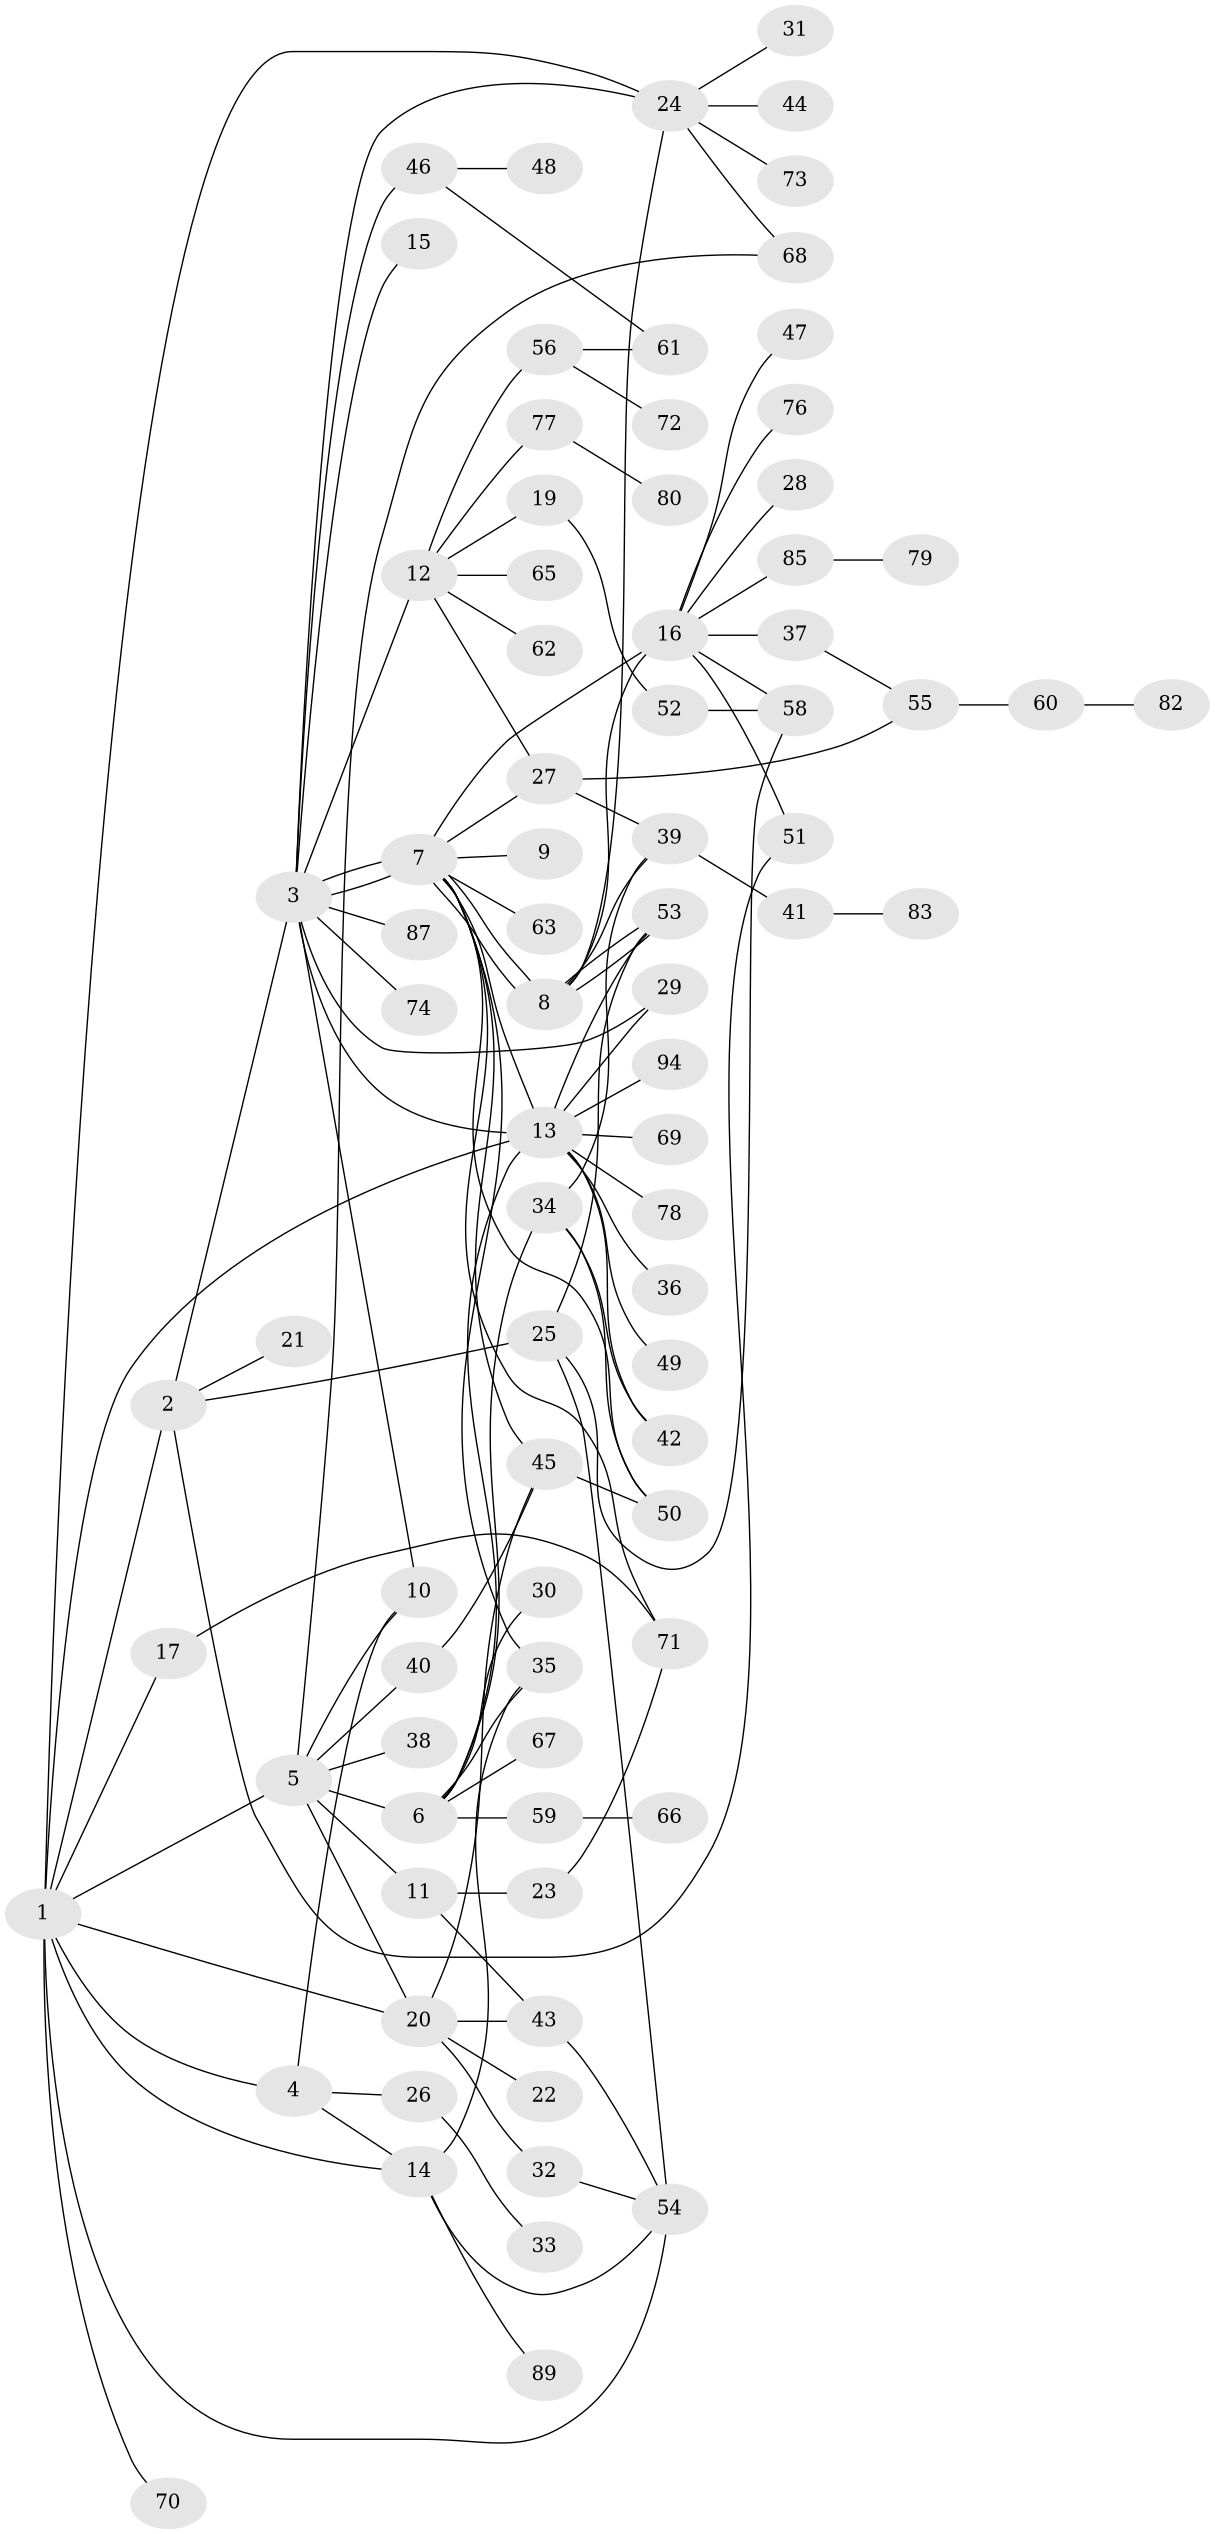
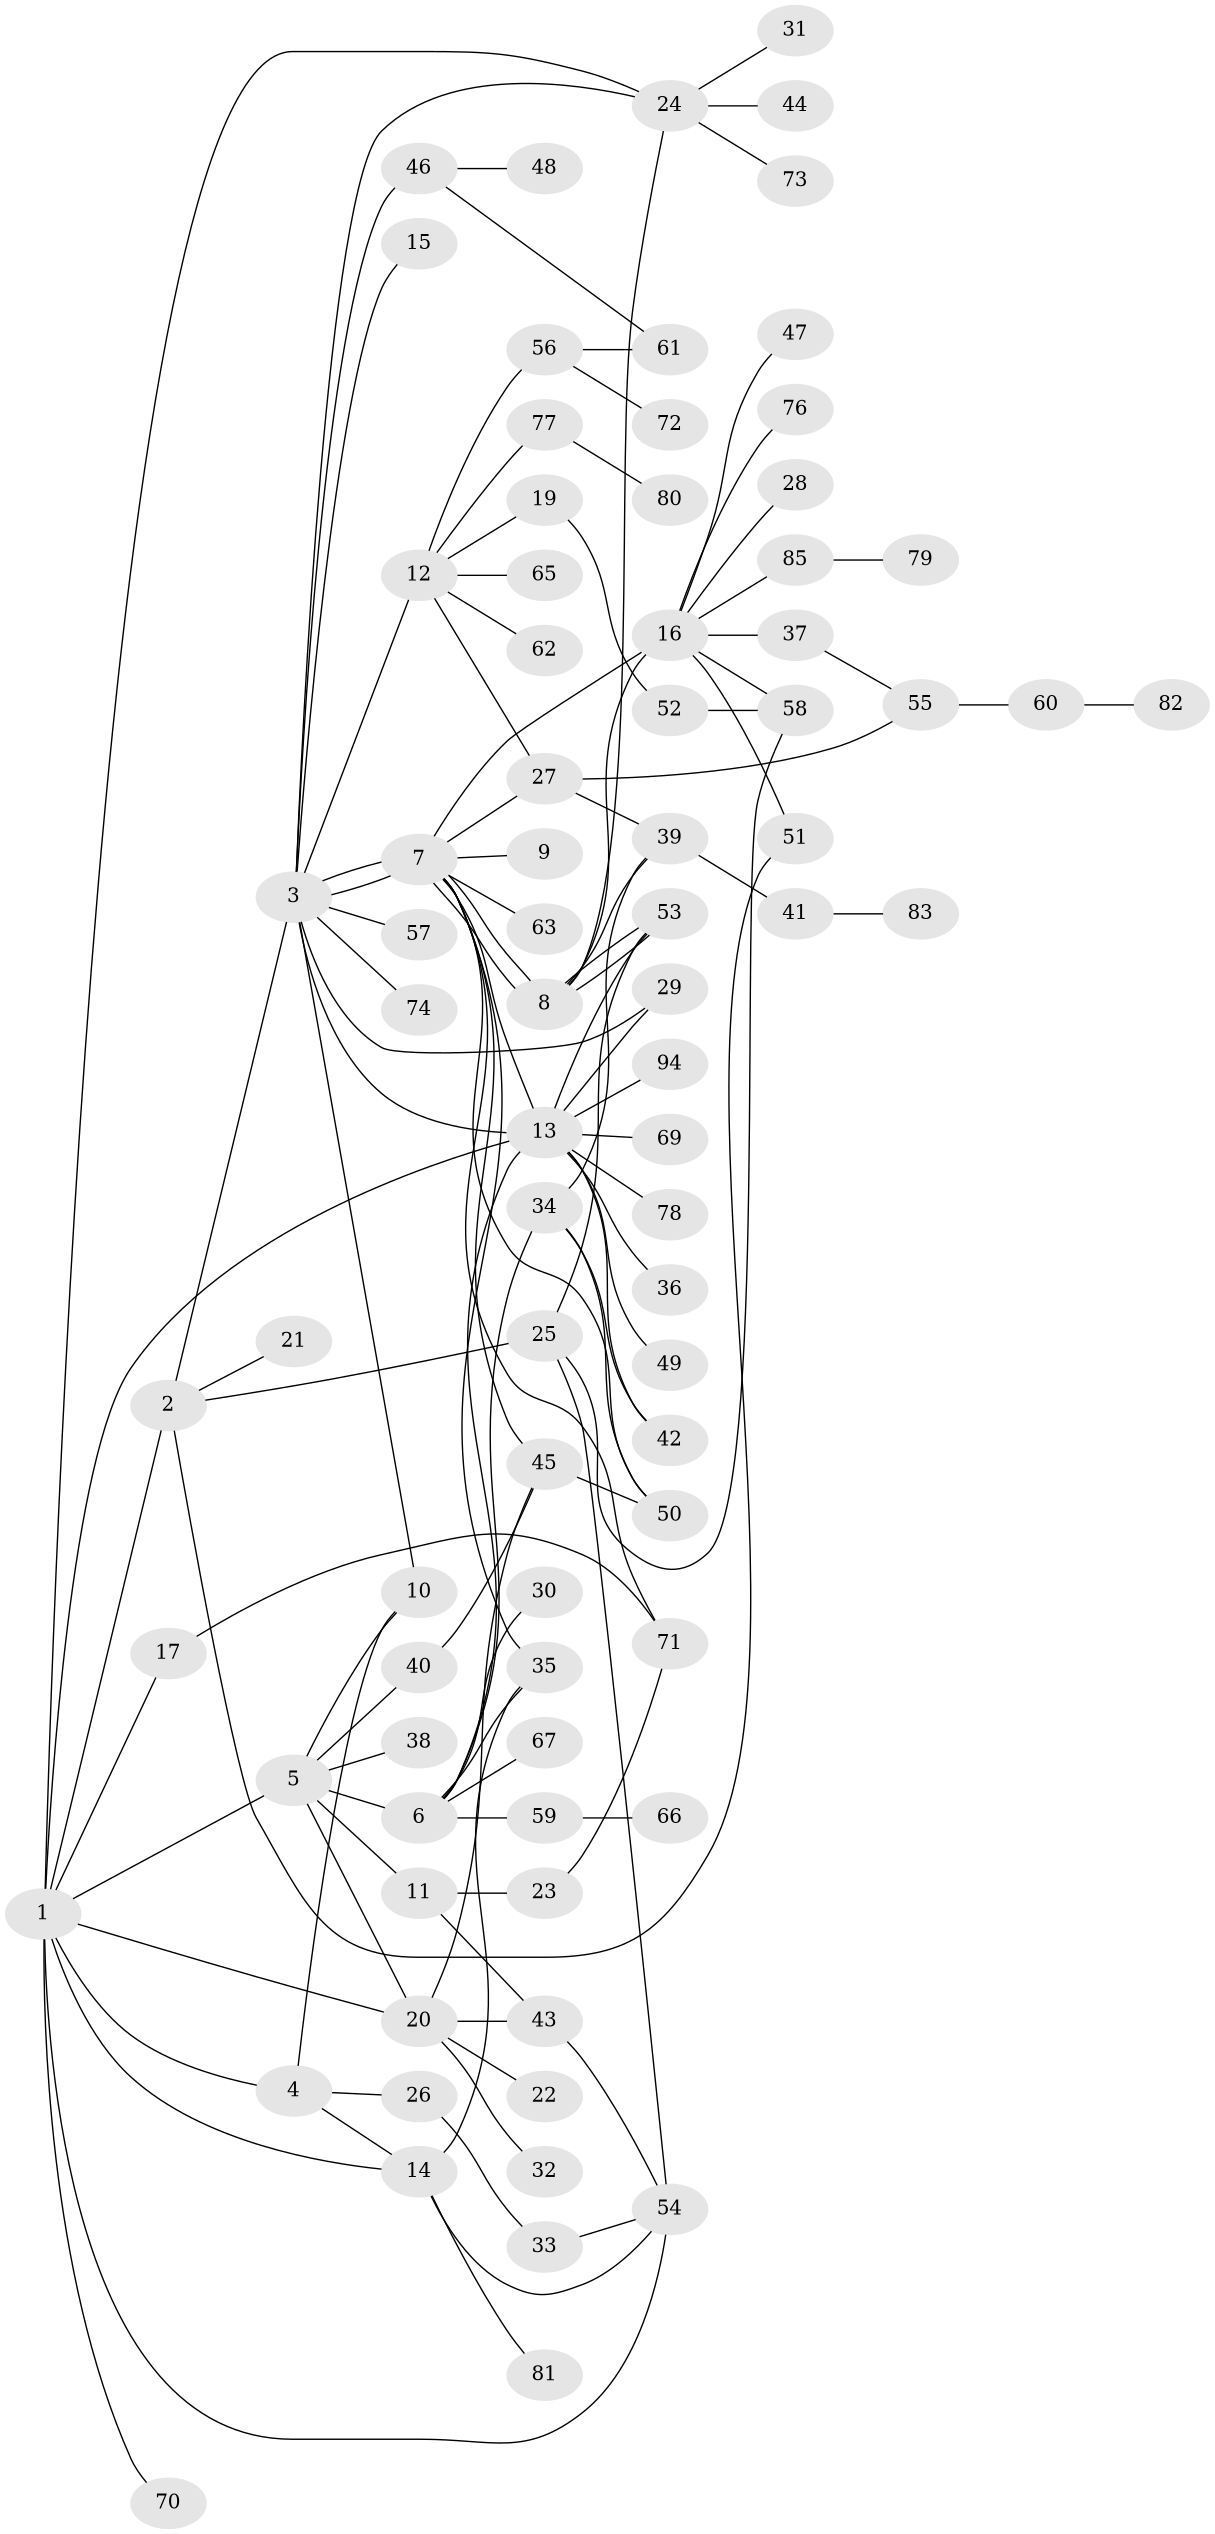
node "68": removed
node "87": label "87" -> "57"
edge "32" -- "54": now "33" -- "54"
node "89": label "89" -> "81"
